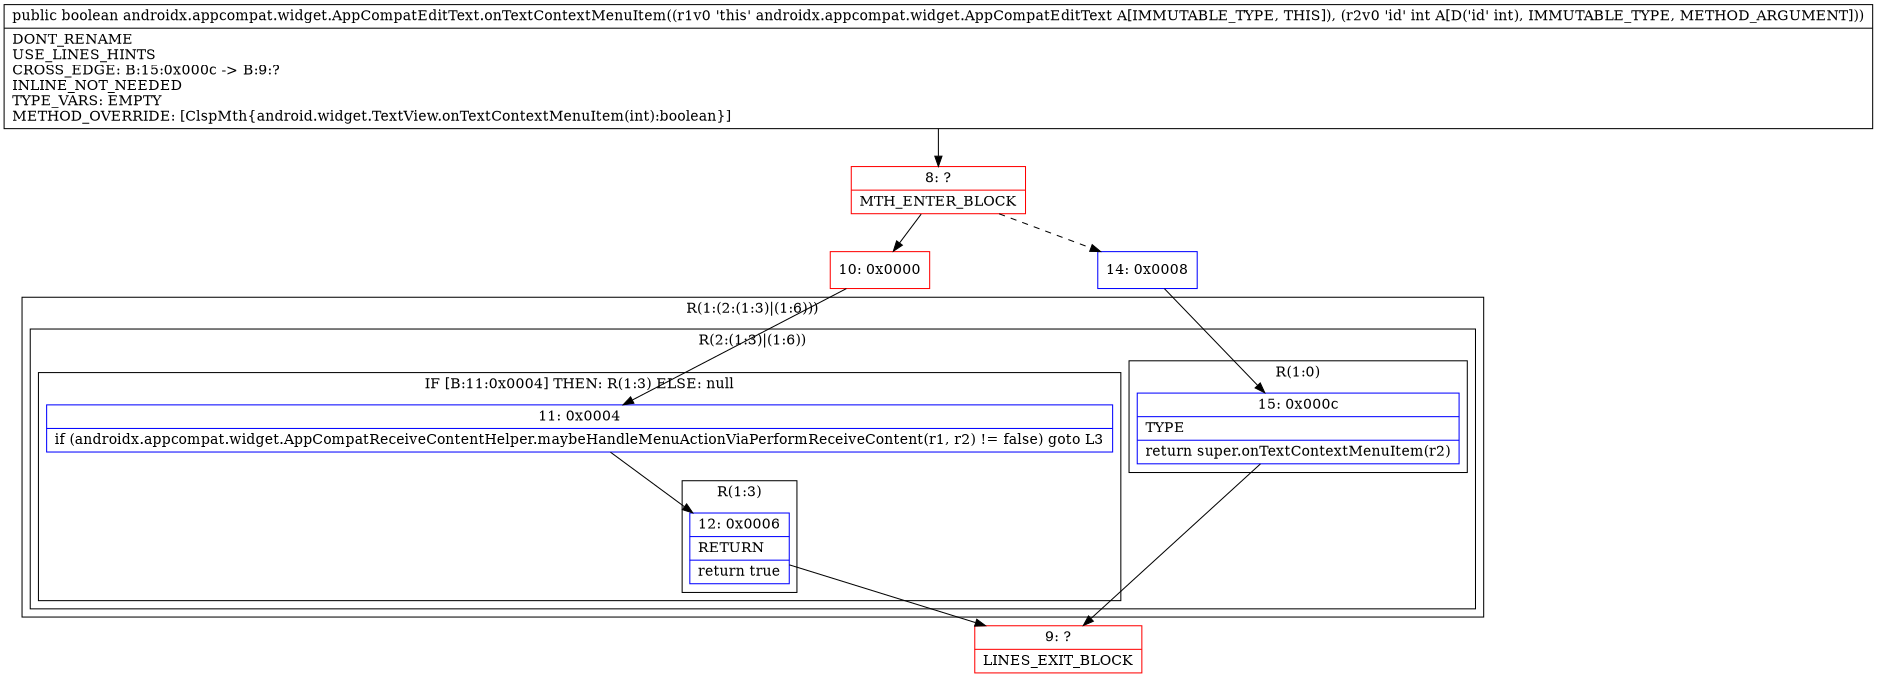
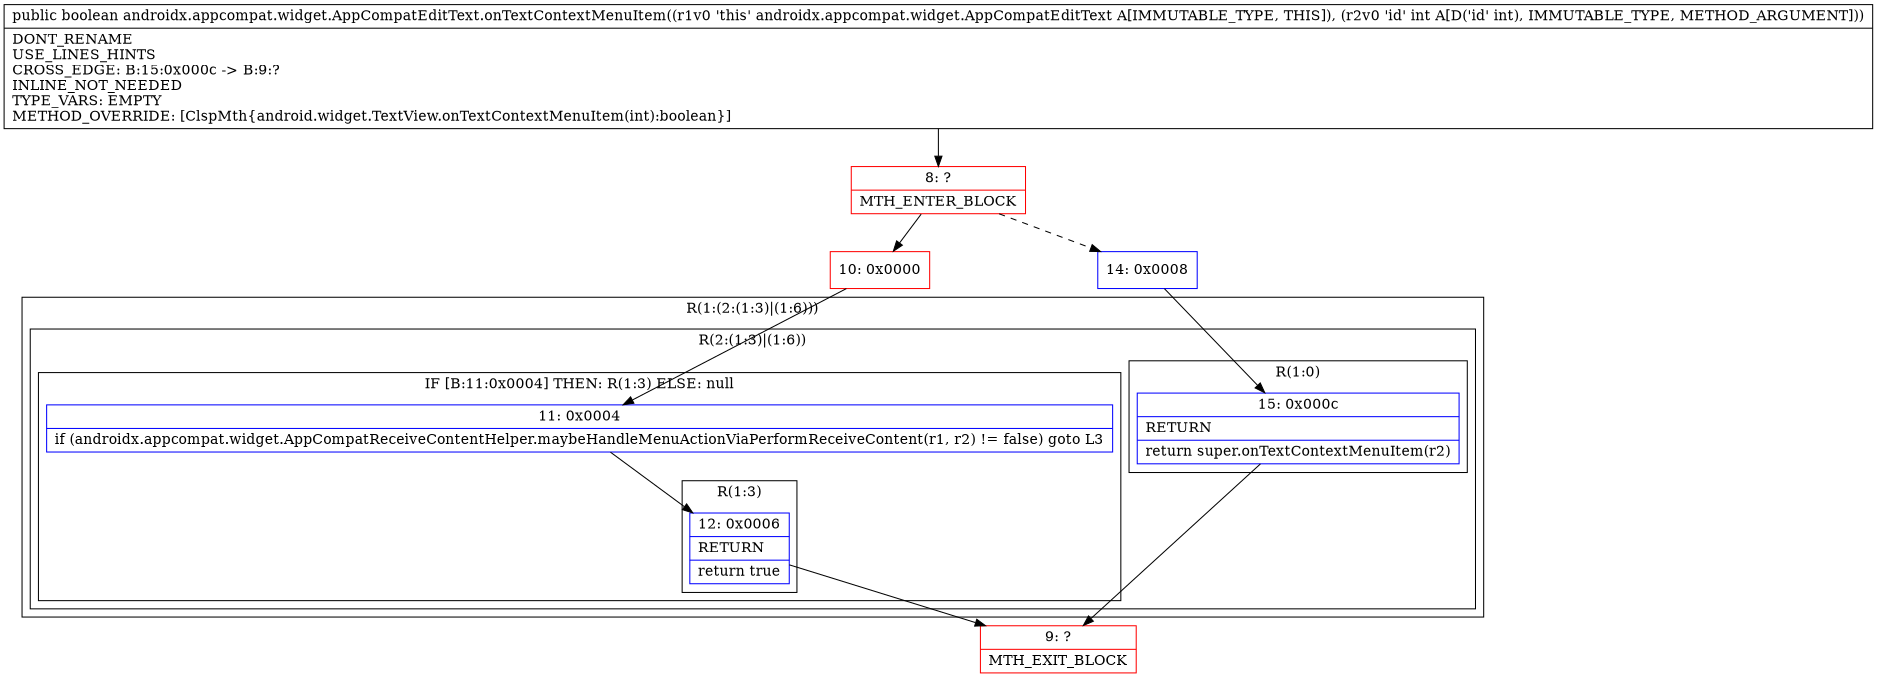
node "15: 0x000c": text "TYPE" -> "RETURN"
node "9: ?": text "LINES_EXIT_BLOCK" -> "MTH_EXIT_BLOCK"
